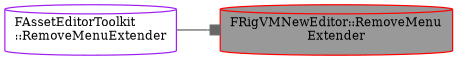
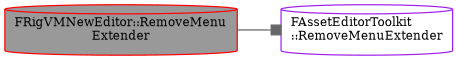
edge "FAssetEditorToolkit ::RemoveMenuExtender" -> "FRigVMNewEditor::RemoveMenu Extender": reversed
